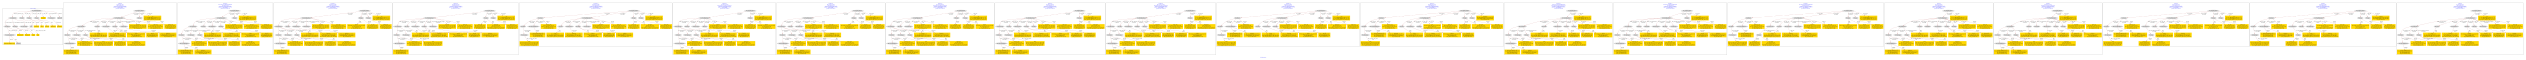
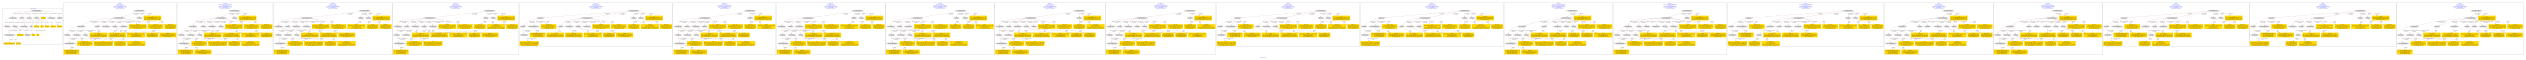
node "Medium_URI": fillcolor gold -> lightgray
node "Attribution": fillcolor lightgray -> gold
